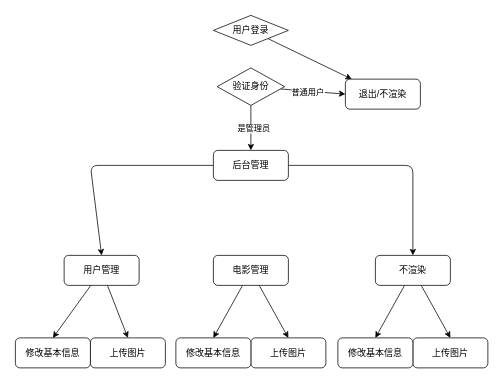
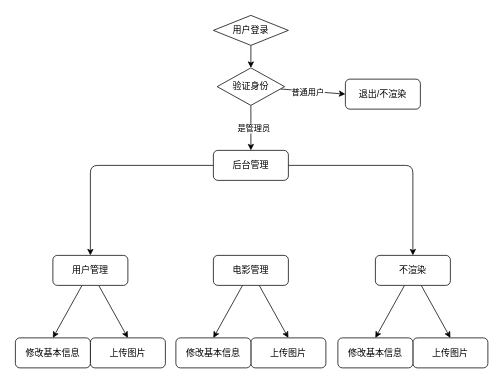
edge "用户登录" -> "退出/不渲染": now "用户登录" -> "验证身份"
node "用户管理": moved (102, 270) -> (90, 270)
